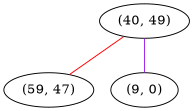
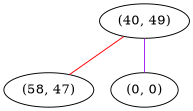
node "(59, 47)": label "(59, 47)" -> "(58, 47)"
node "(9, 0)": label "(9, 0)" -> "(0, 0)"
